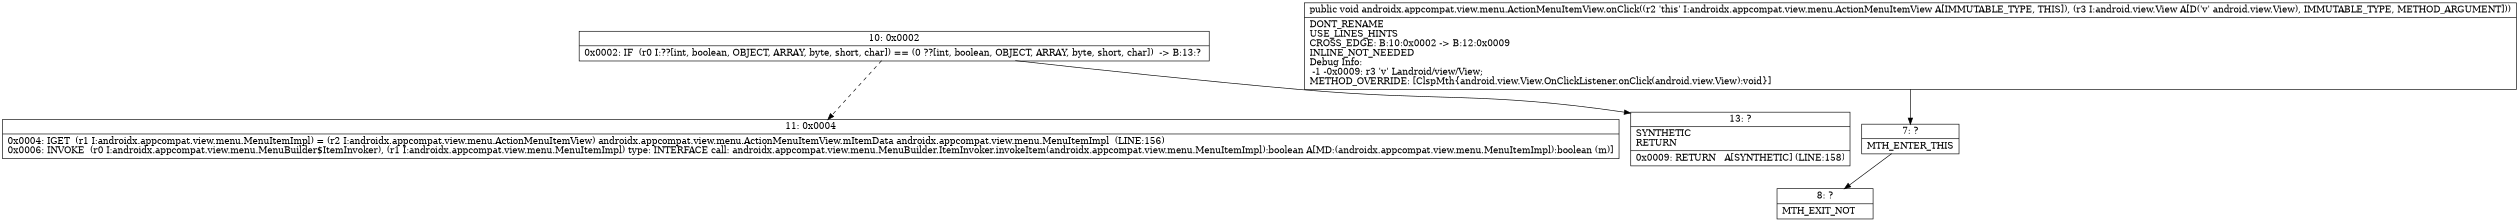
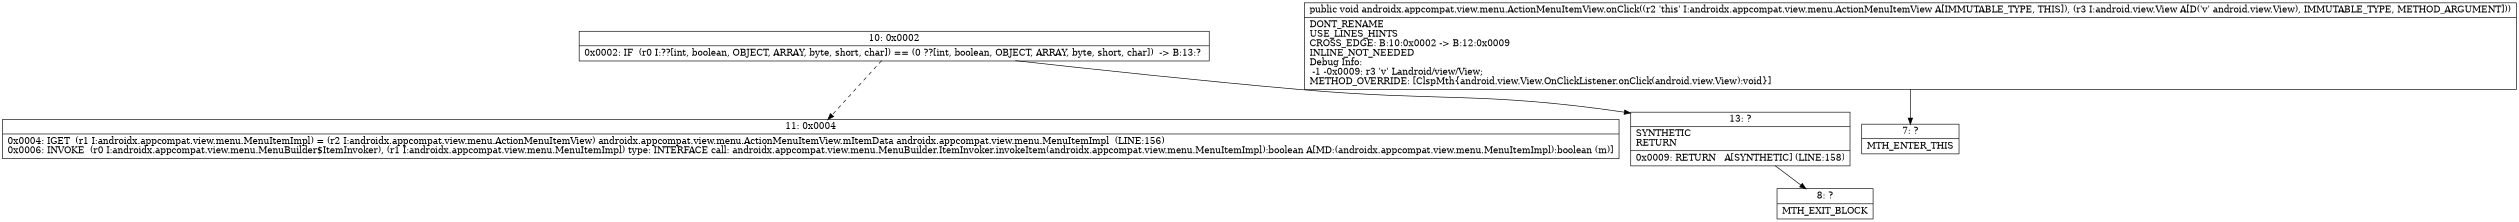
edge "7: ?" -> "8: ?": now "13: ?" -> "8: ?"
node "8: ?": text "MTH_EXIT_NOT" -> "MTH_EXIT_BLOCK"
